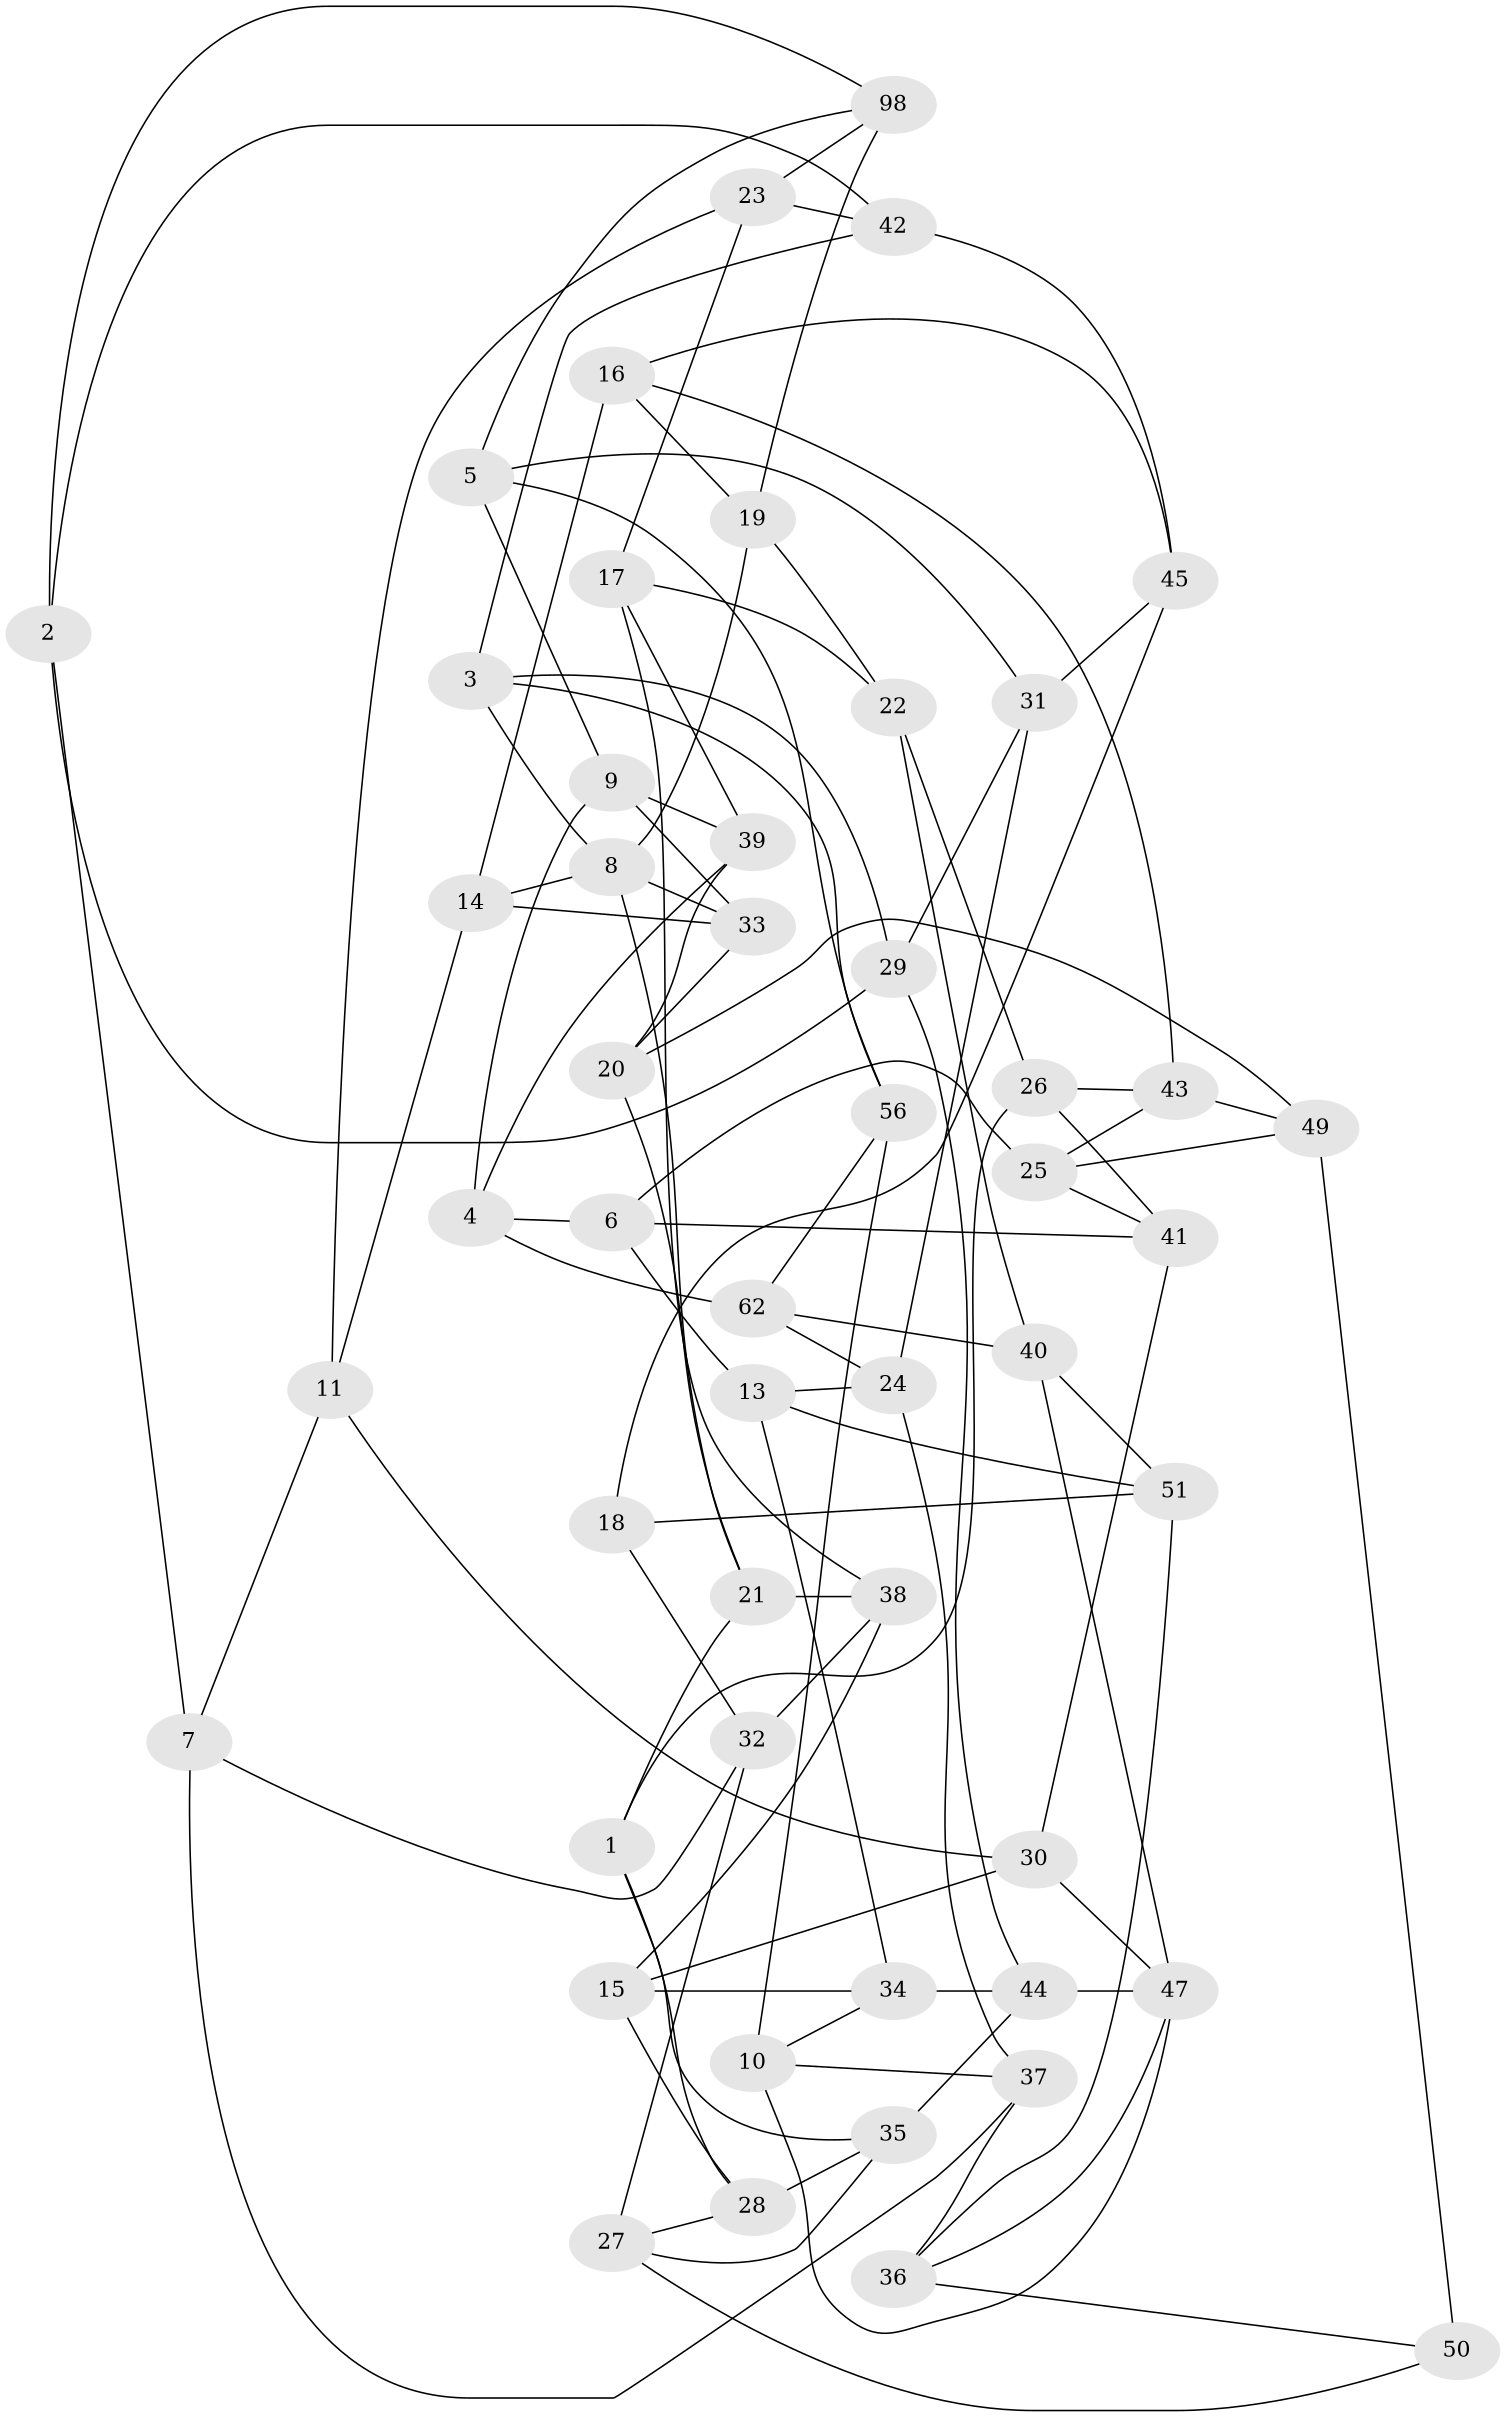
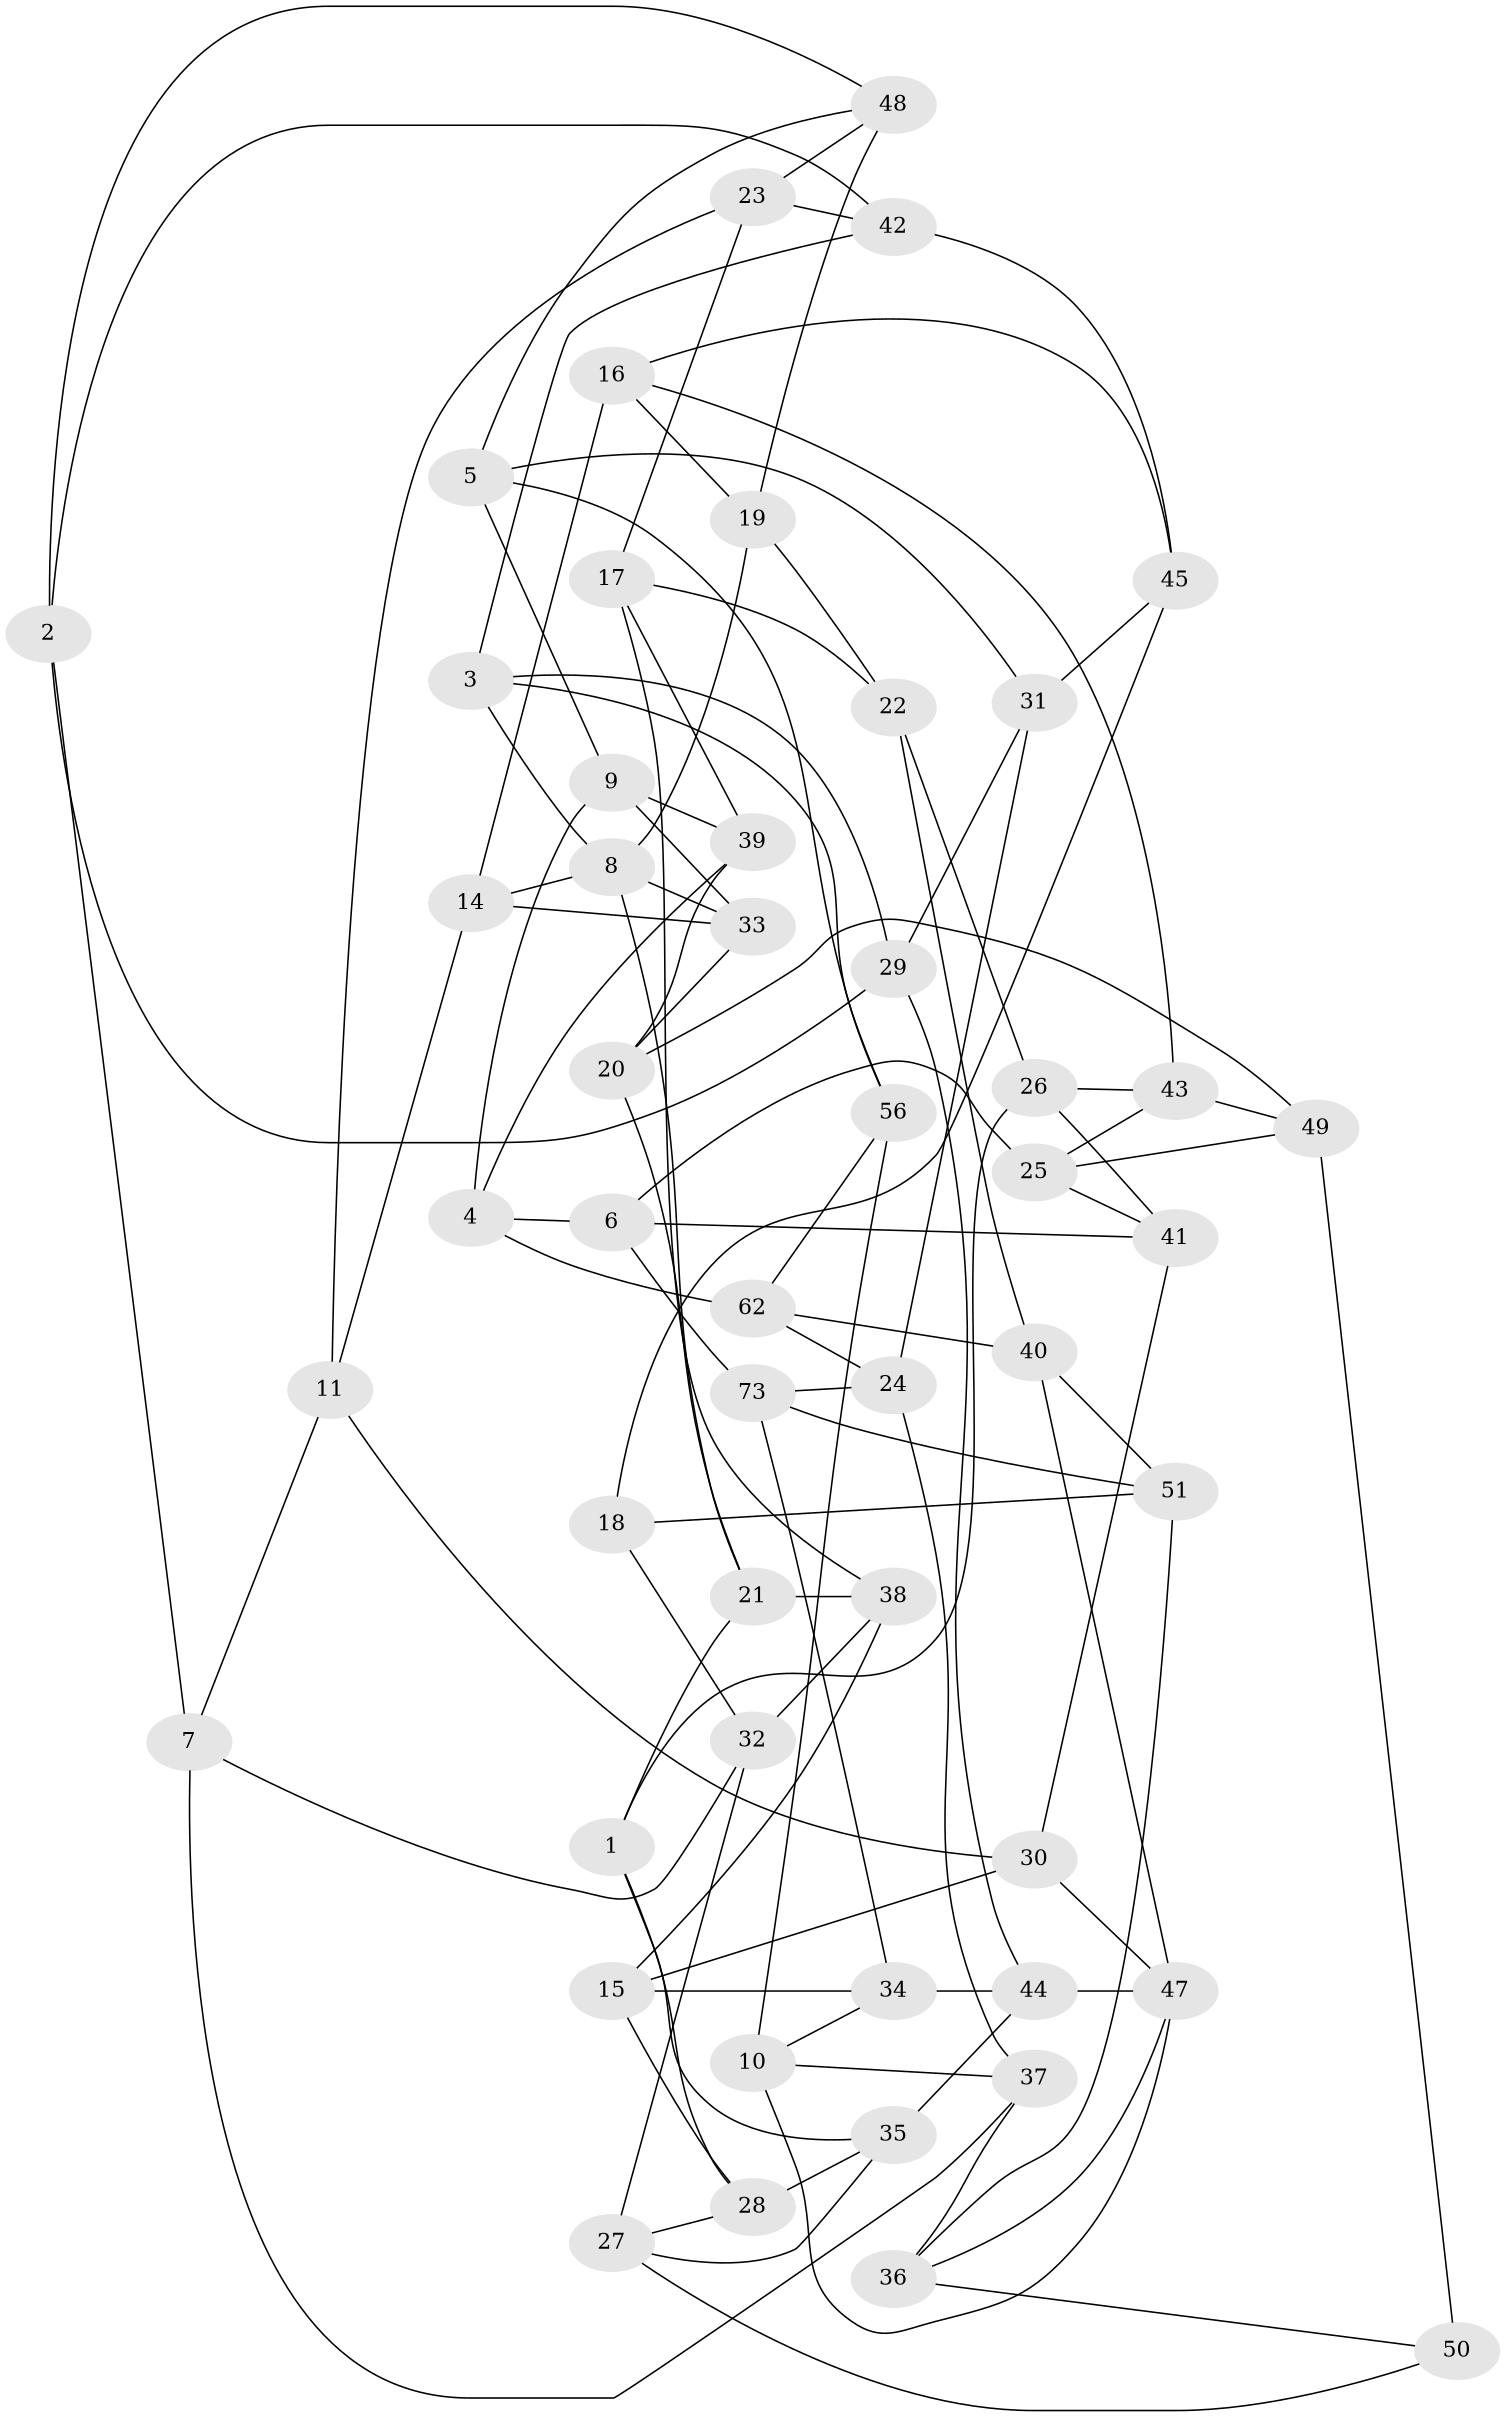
node "98": label "98" -> "48"
node "13": label "13" -> "73"
